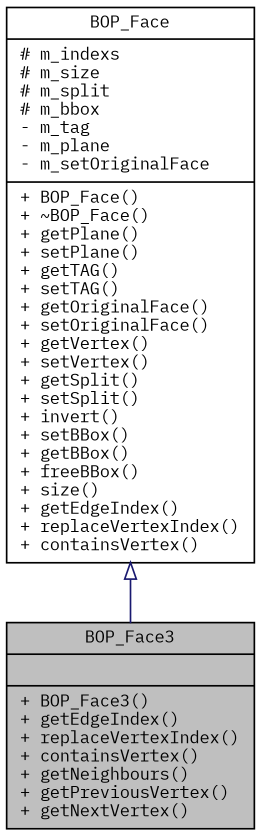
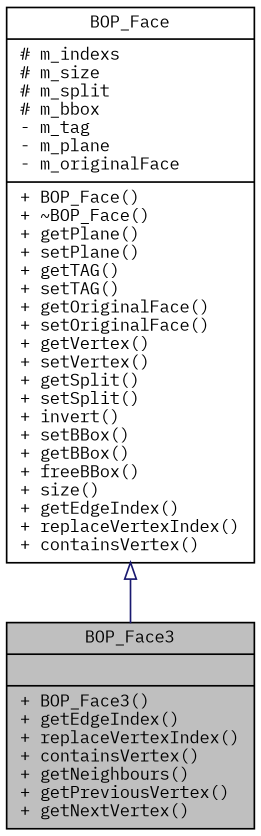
node "BOP_Face": text "- m_setOriginalFace" -> "- m_originalFace"
